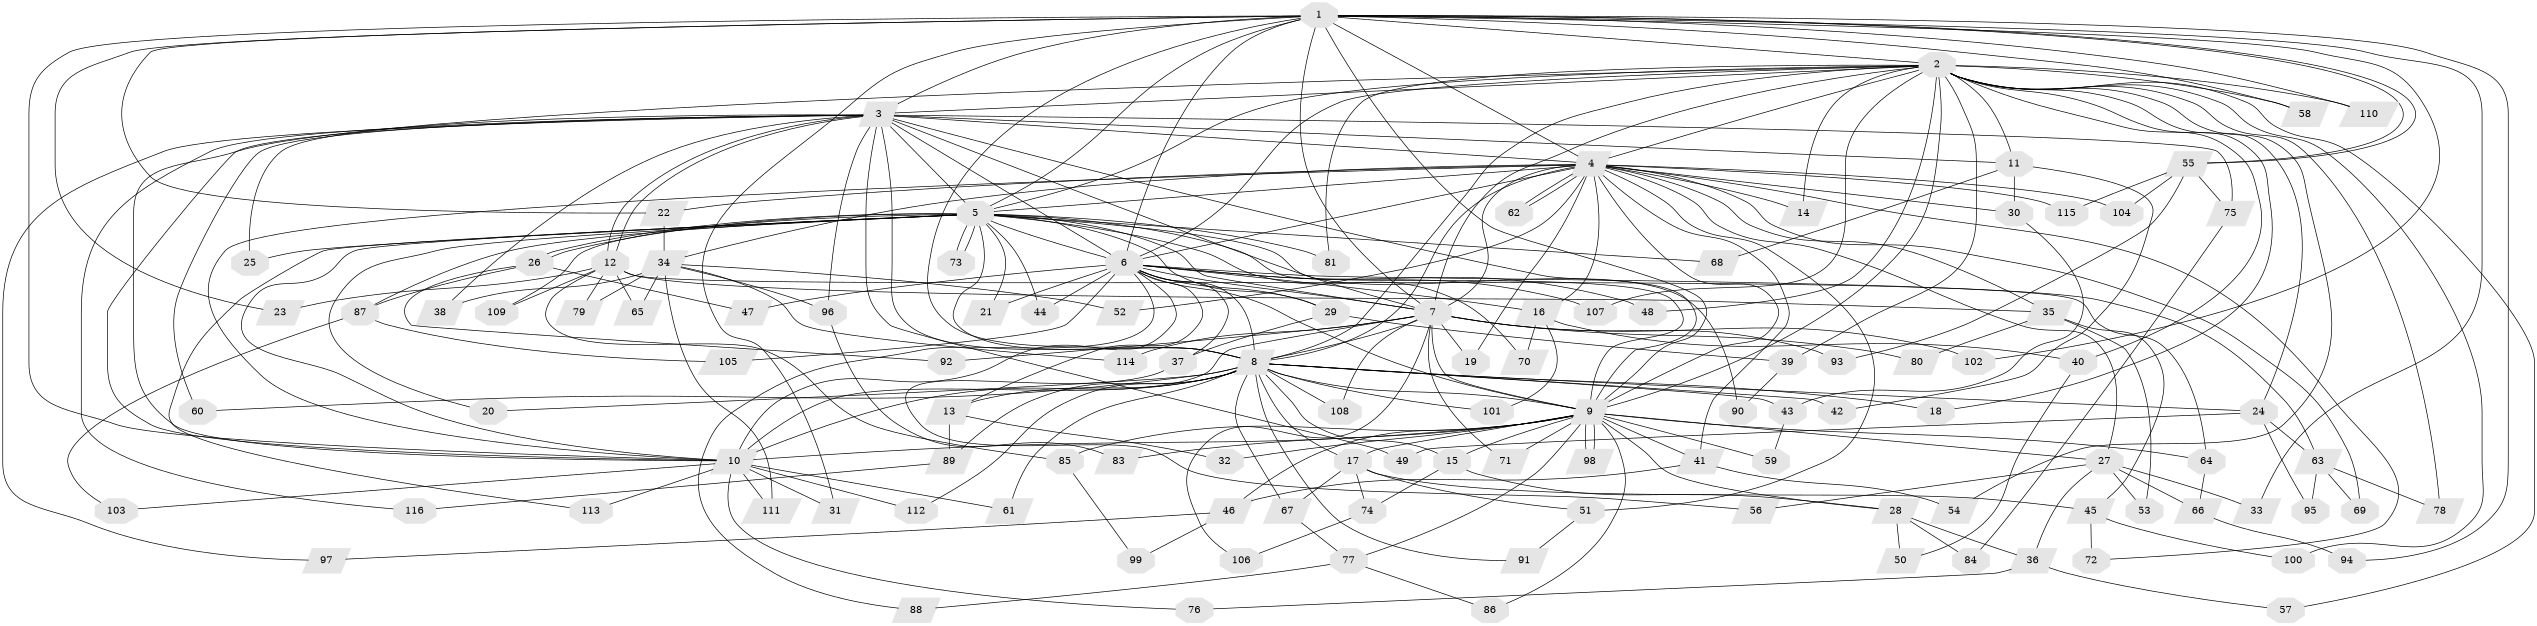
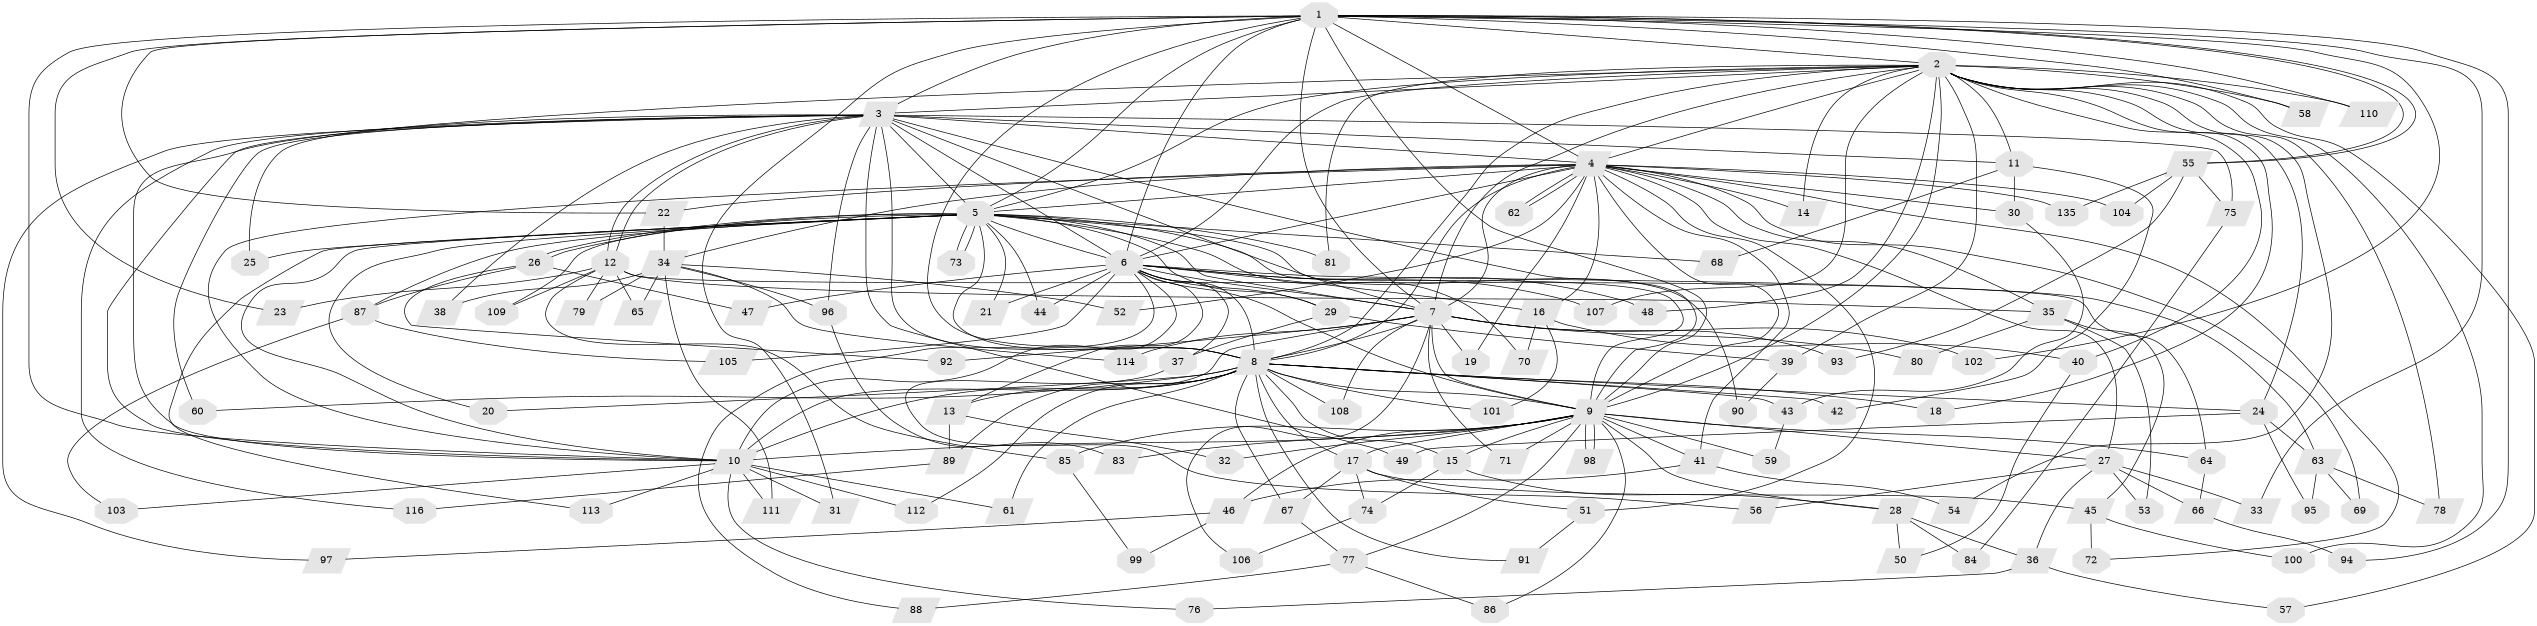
node "115": label "115" -> "135"
